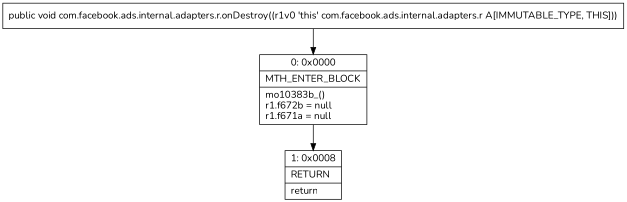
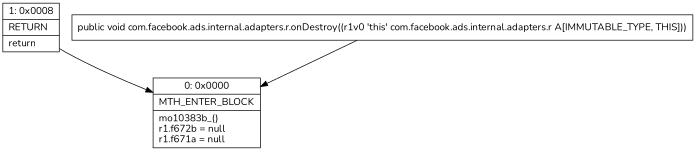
edge "0: 0x0000" -> "1: 0x0008": reversed
